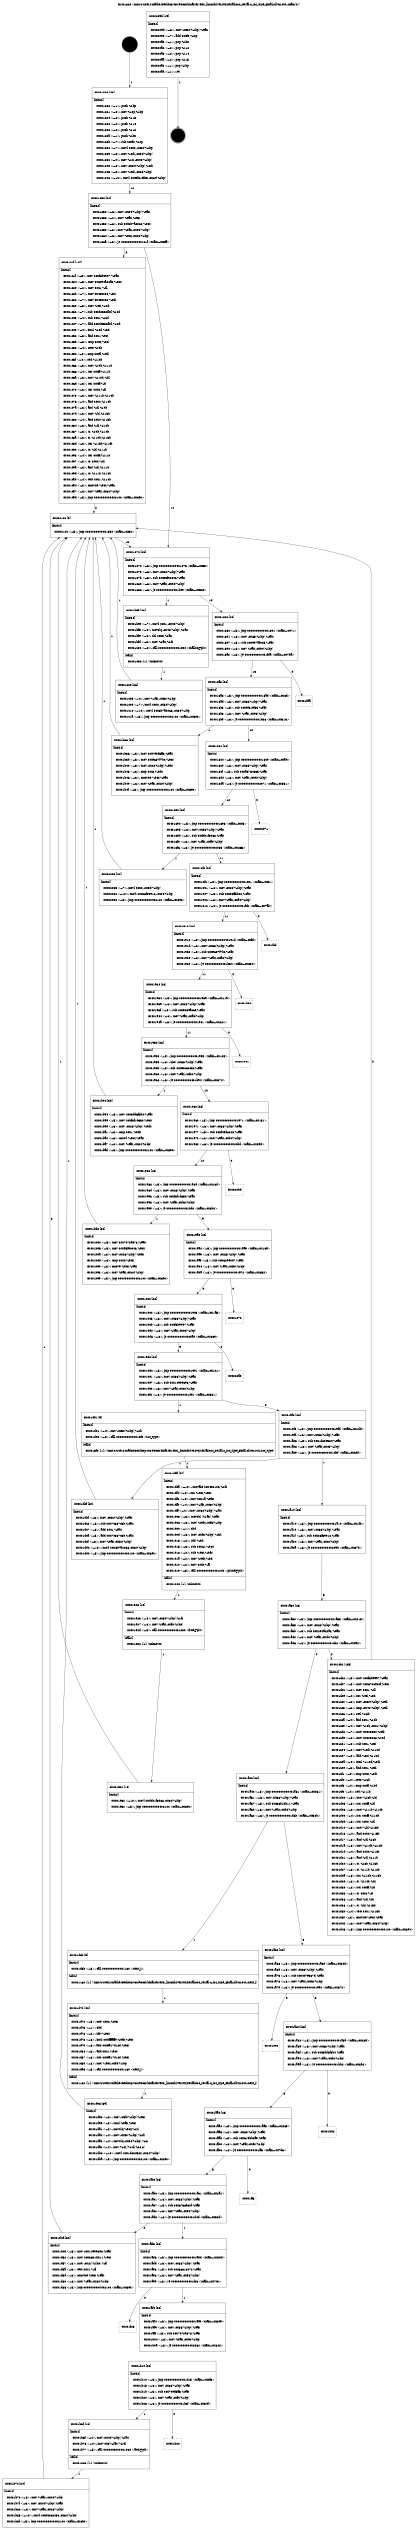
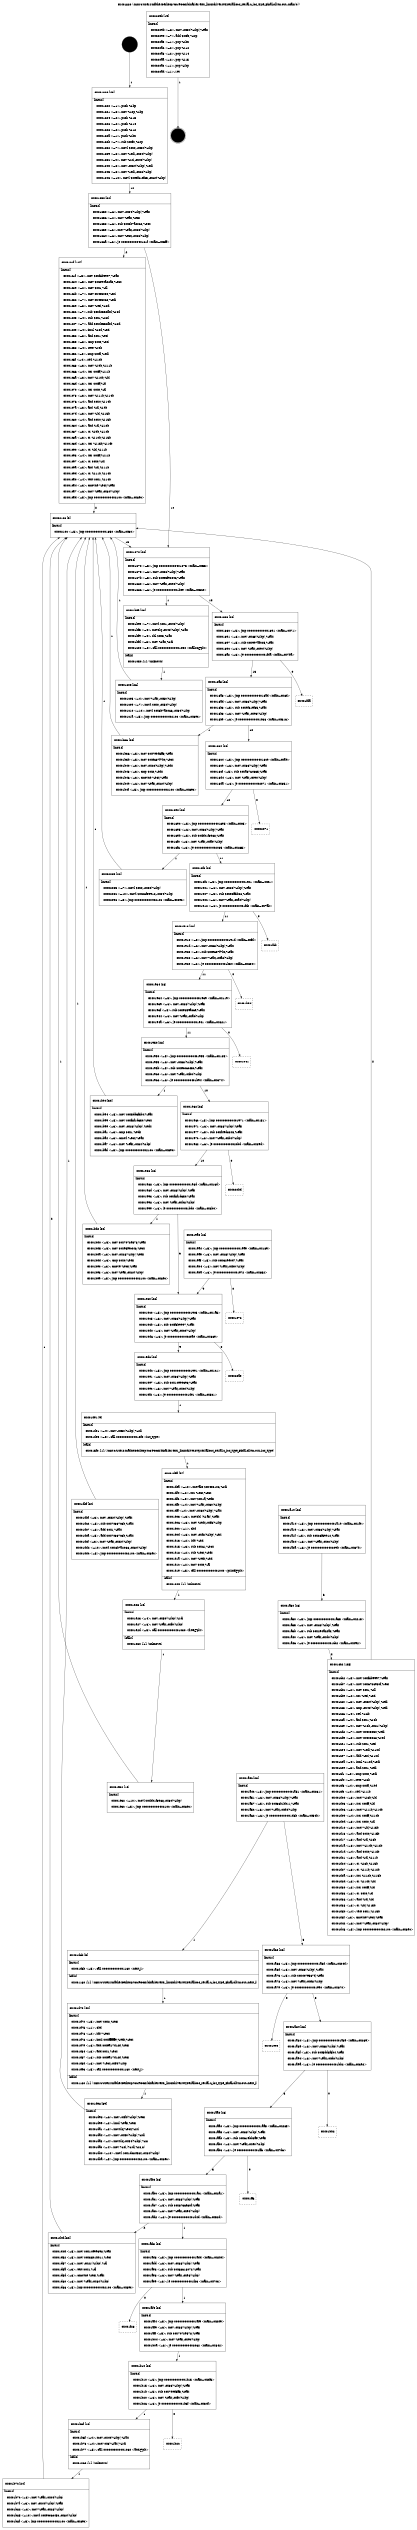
edge "0x401988 [28]" -> "0x4019a4 [28]": now "0x401988 [28]" -> "0x4019c0 [28]"
node "0x4019f8 [28]": removed
edge "0x401a30 [28]" -> "0x401a4c [28]": removed, label "4"
edge "0x401af4 [28]" -> "0x401b10 [28]": added, label "1"
